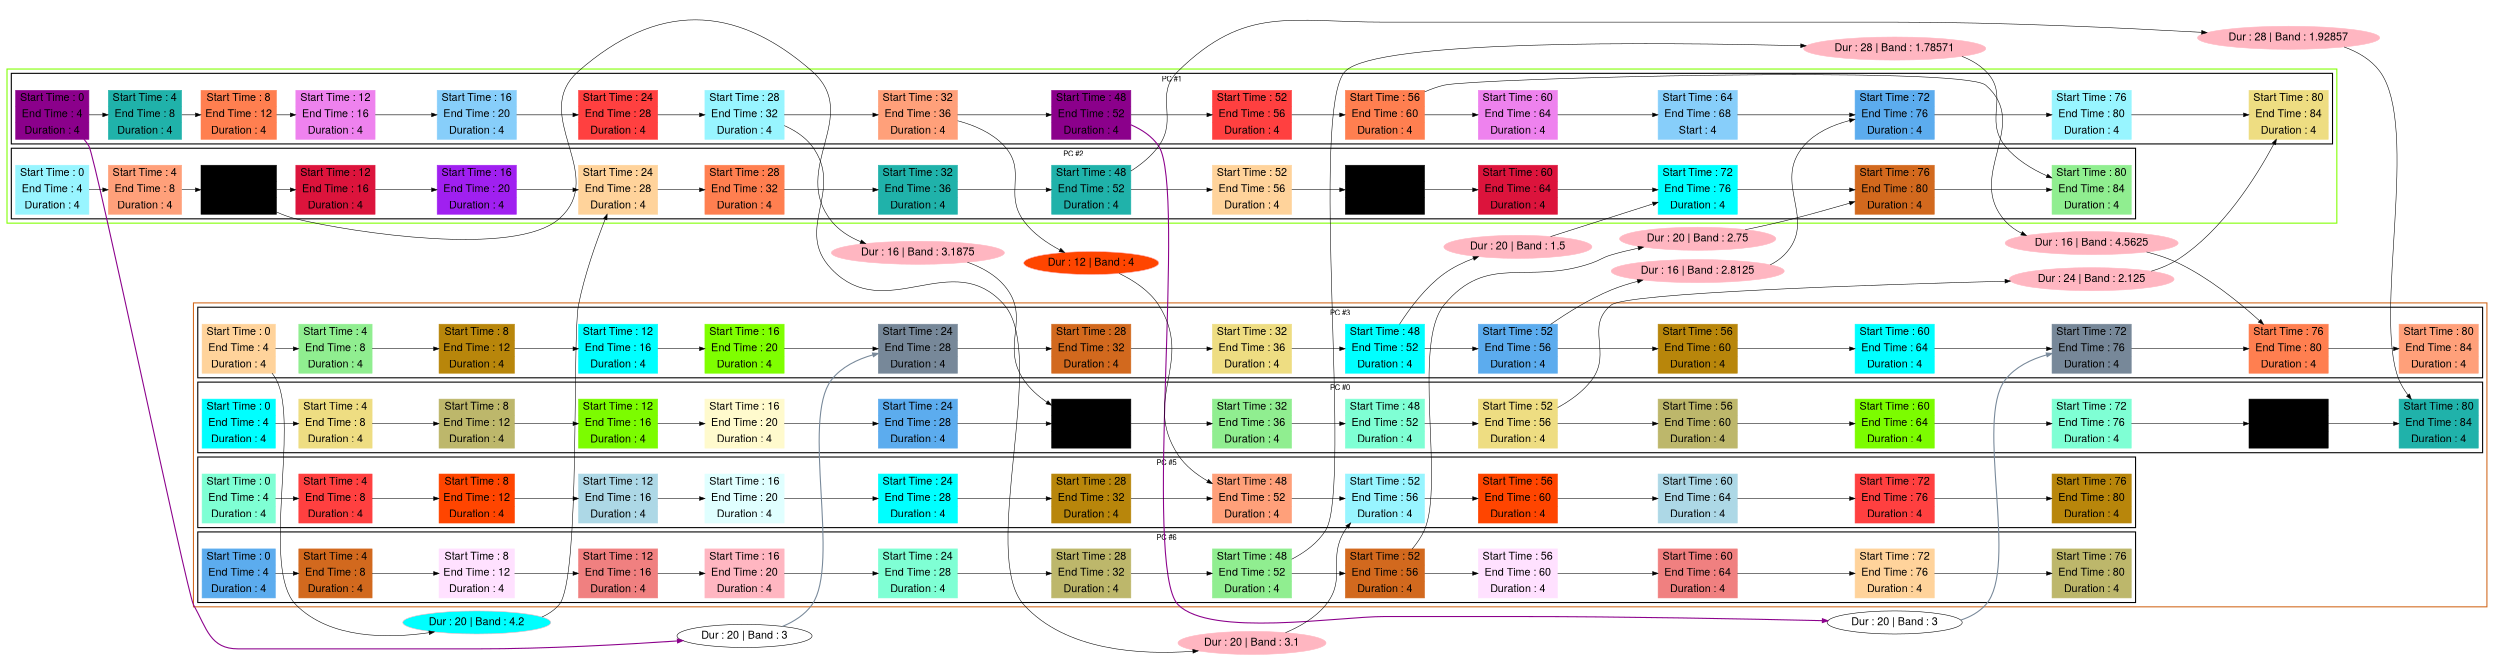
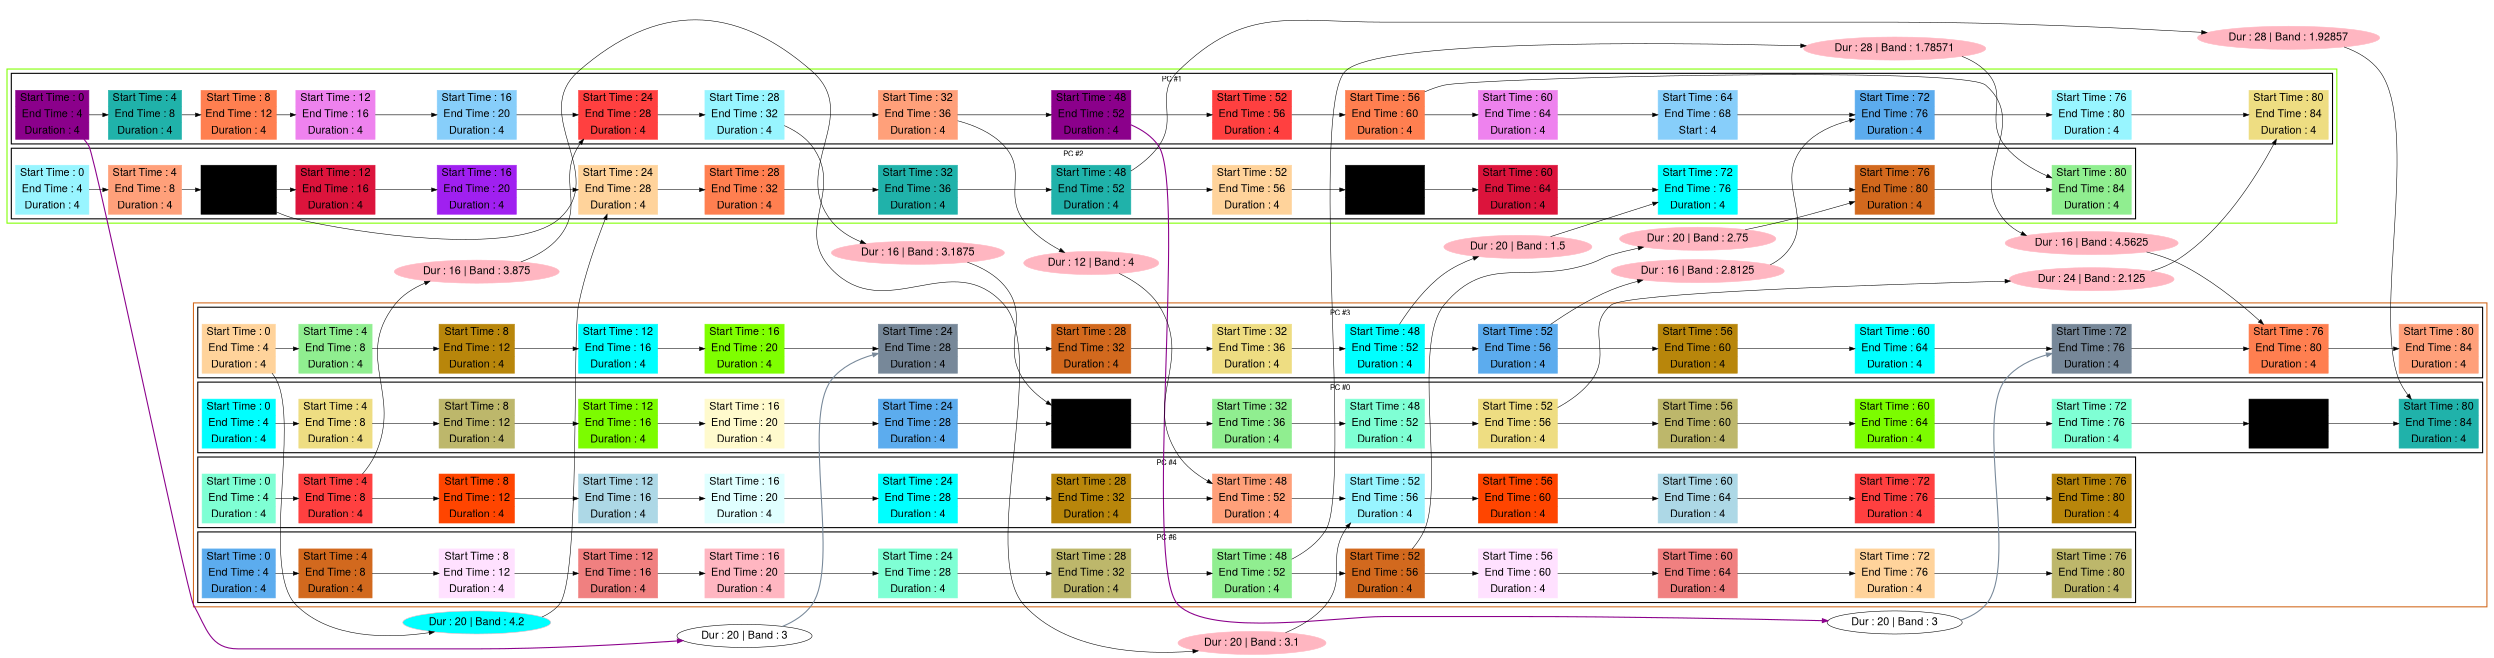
node "Dur : 12 | Band : 4": fillcolor orangered1 -> lightpink
node "Dur : 16 | Band : 3.875": added
cluster "PC #5": label "PC #5" -> "PC #4"
